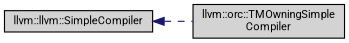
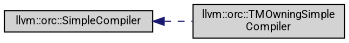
node "llvm::llvm::SimpleCompiler": label "llvm::llvm::SimpleCompiler" -> "llvm::orc::SimpleCompiler"
